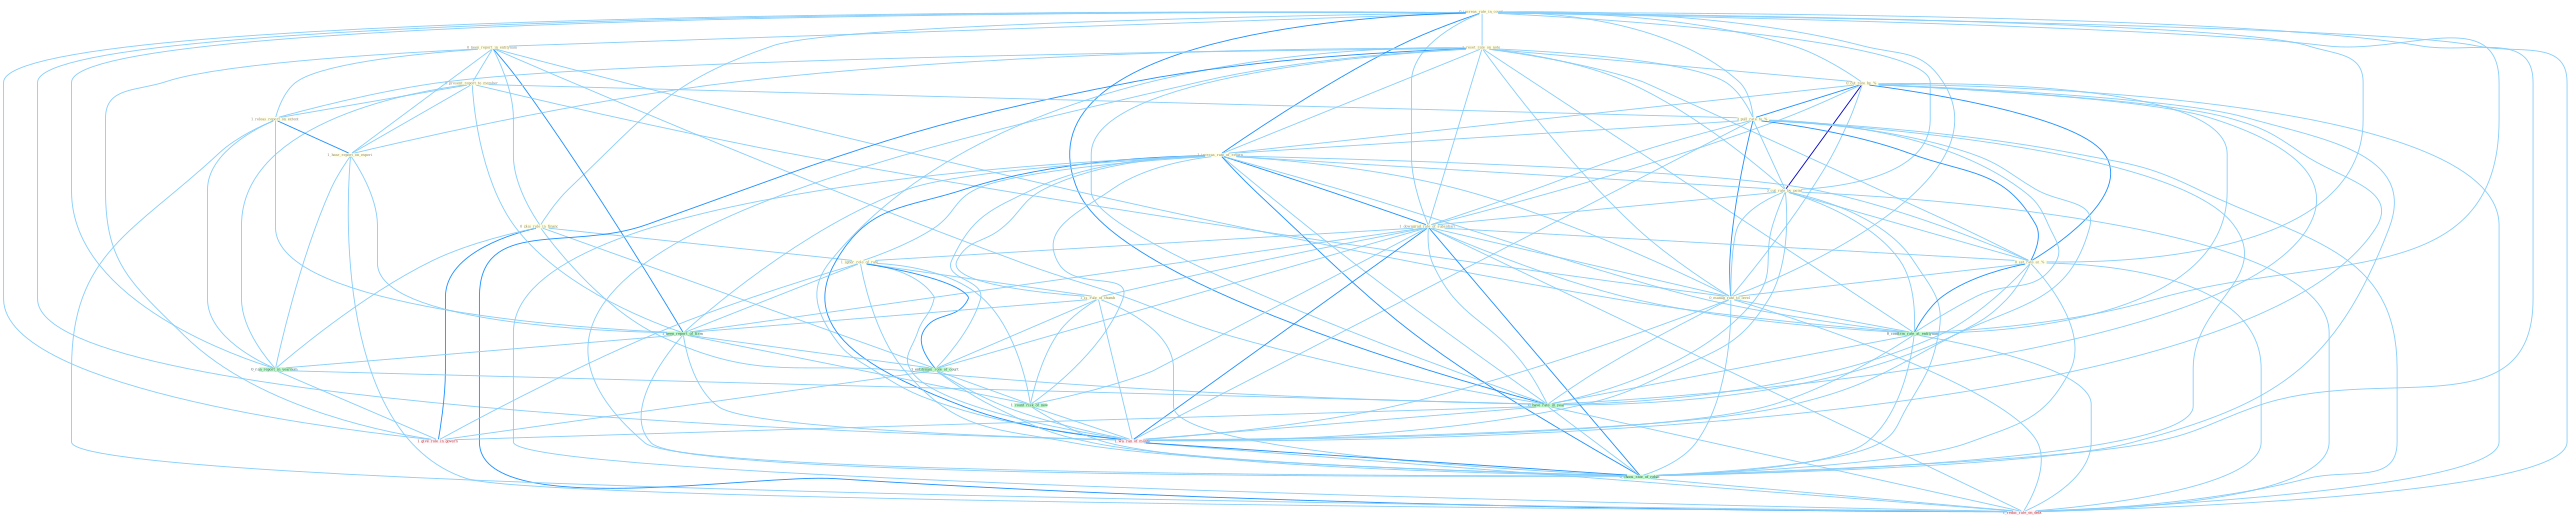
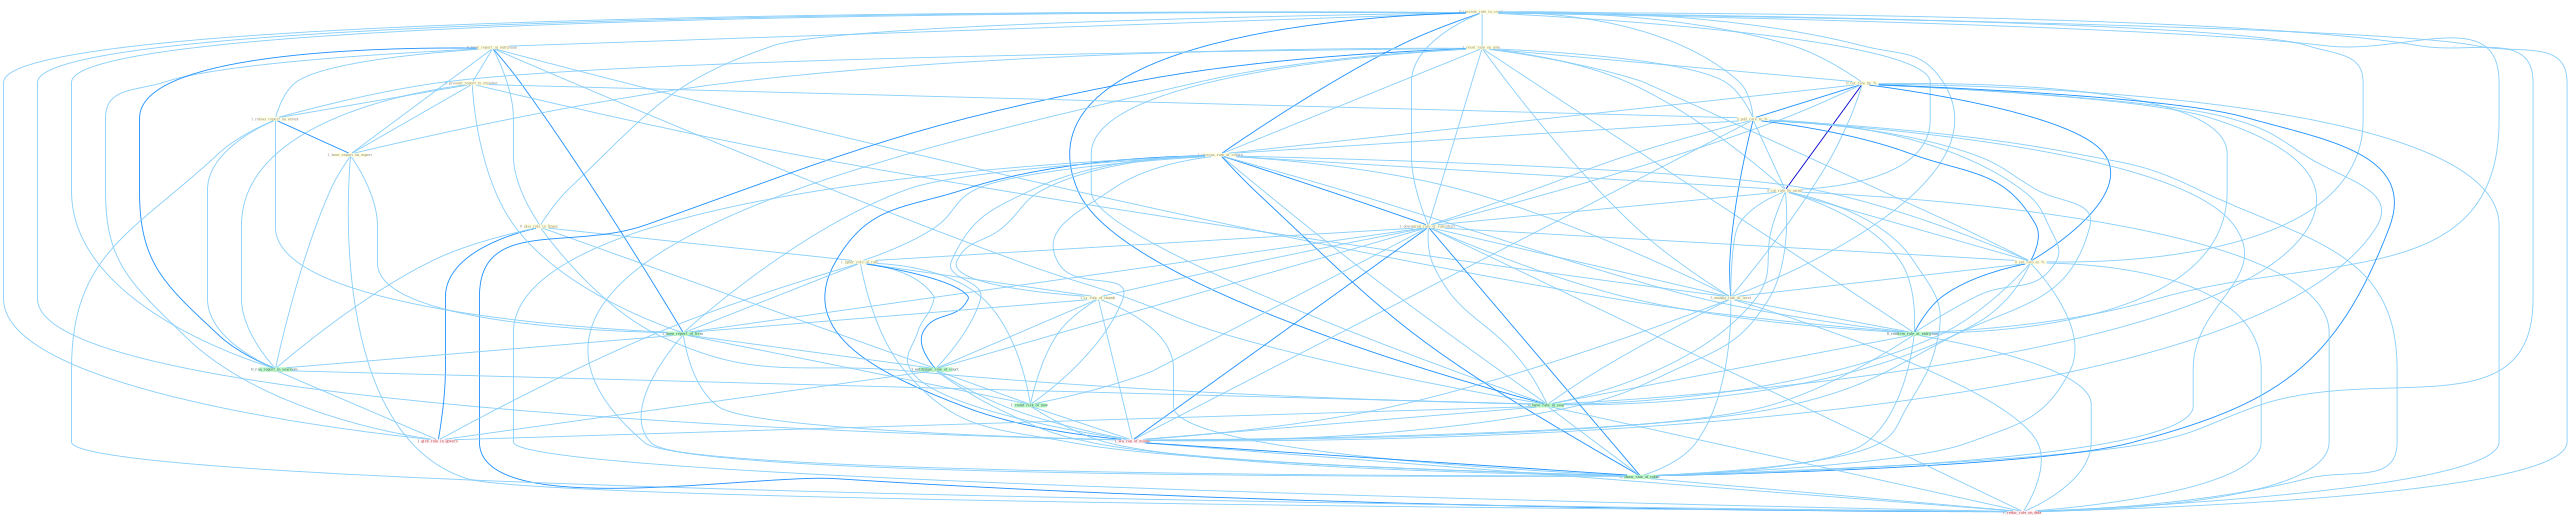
edge "0_been_report_in_entitynam" -- "0_ran_report_in_yearnum": added
edge "1_reset_rate_on_note" -- "1_wa_ran_of_month": removed
node "0_manag_rate_to_level": label "0_manag_rate_to_level" -> "3_manag_rate_to_level"
edge "0_cut_rate_by_%" -- "0_choos_rate_of_rebat": color #87cefa -> #1e90ff
